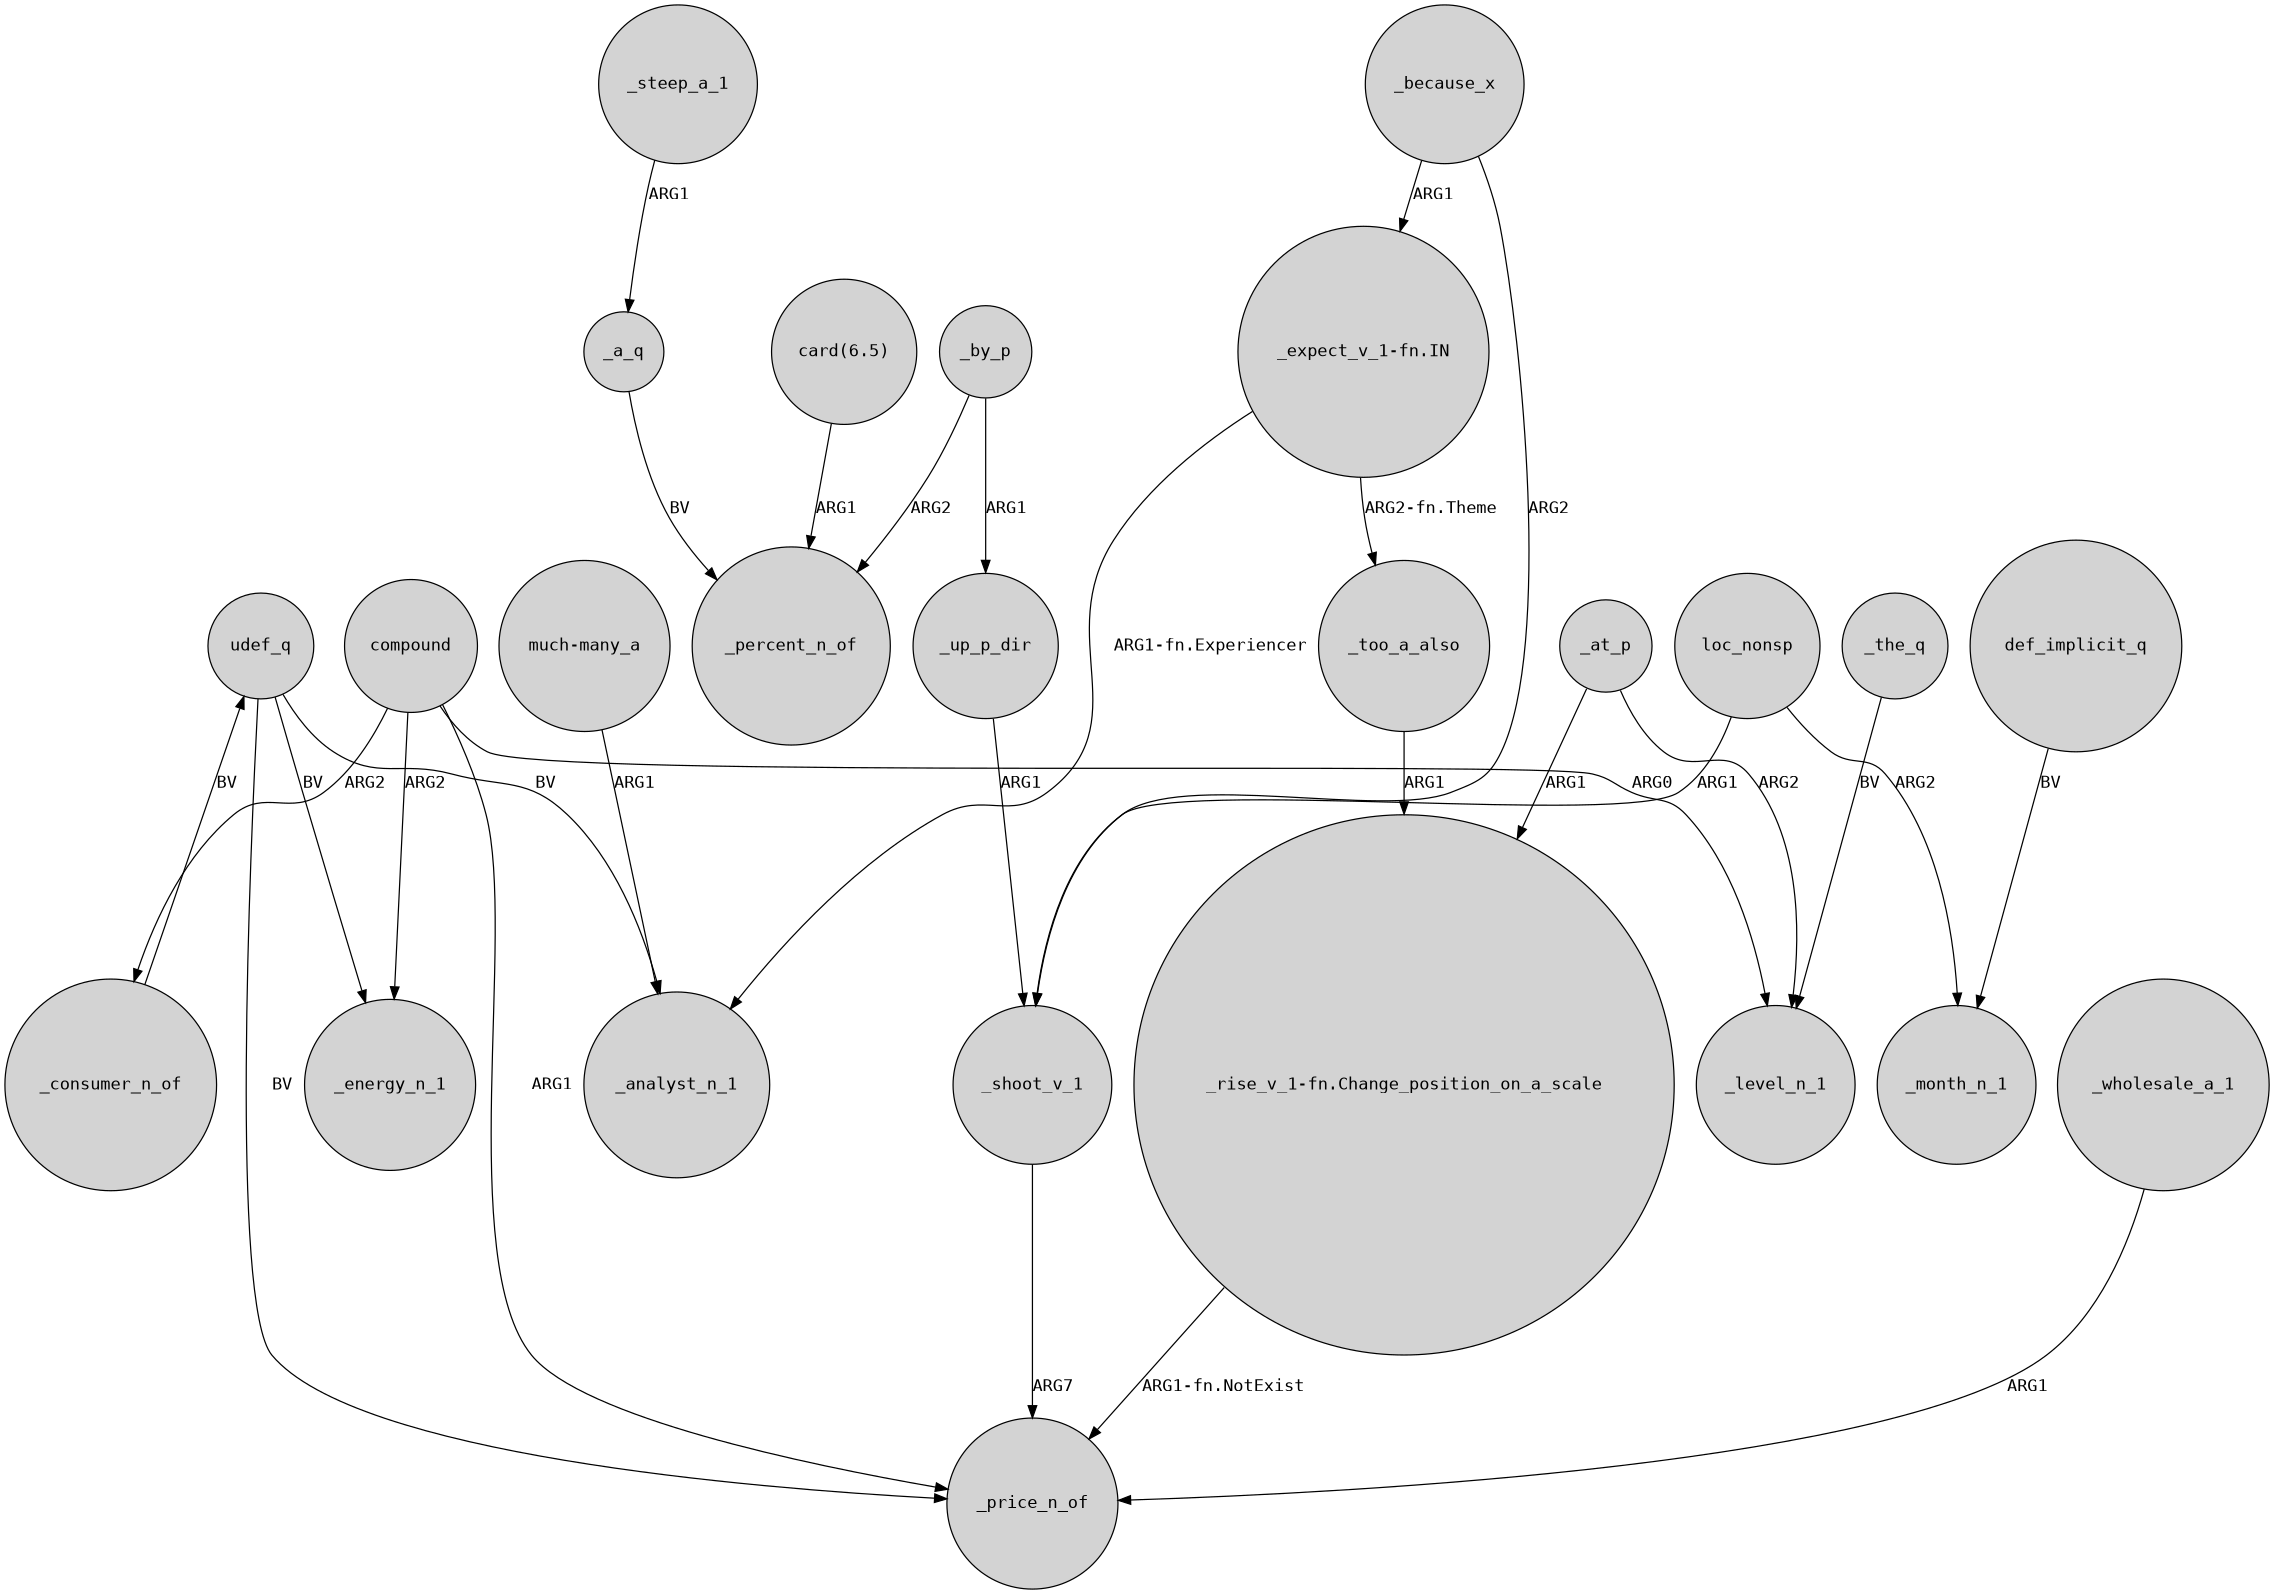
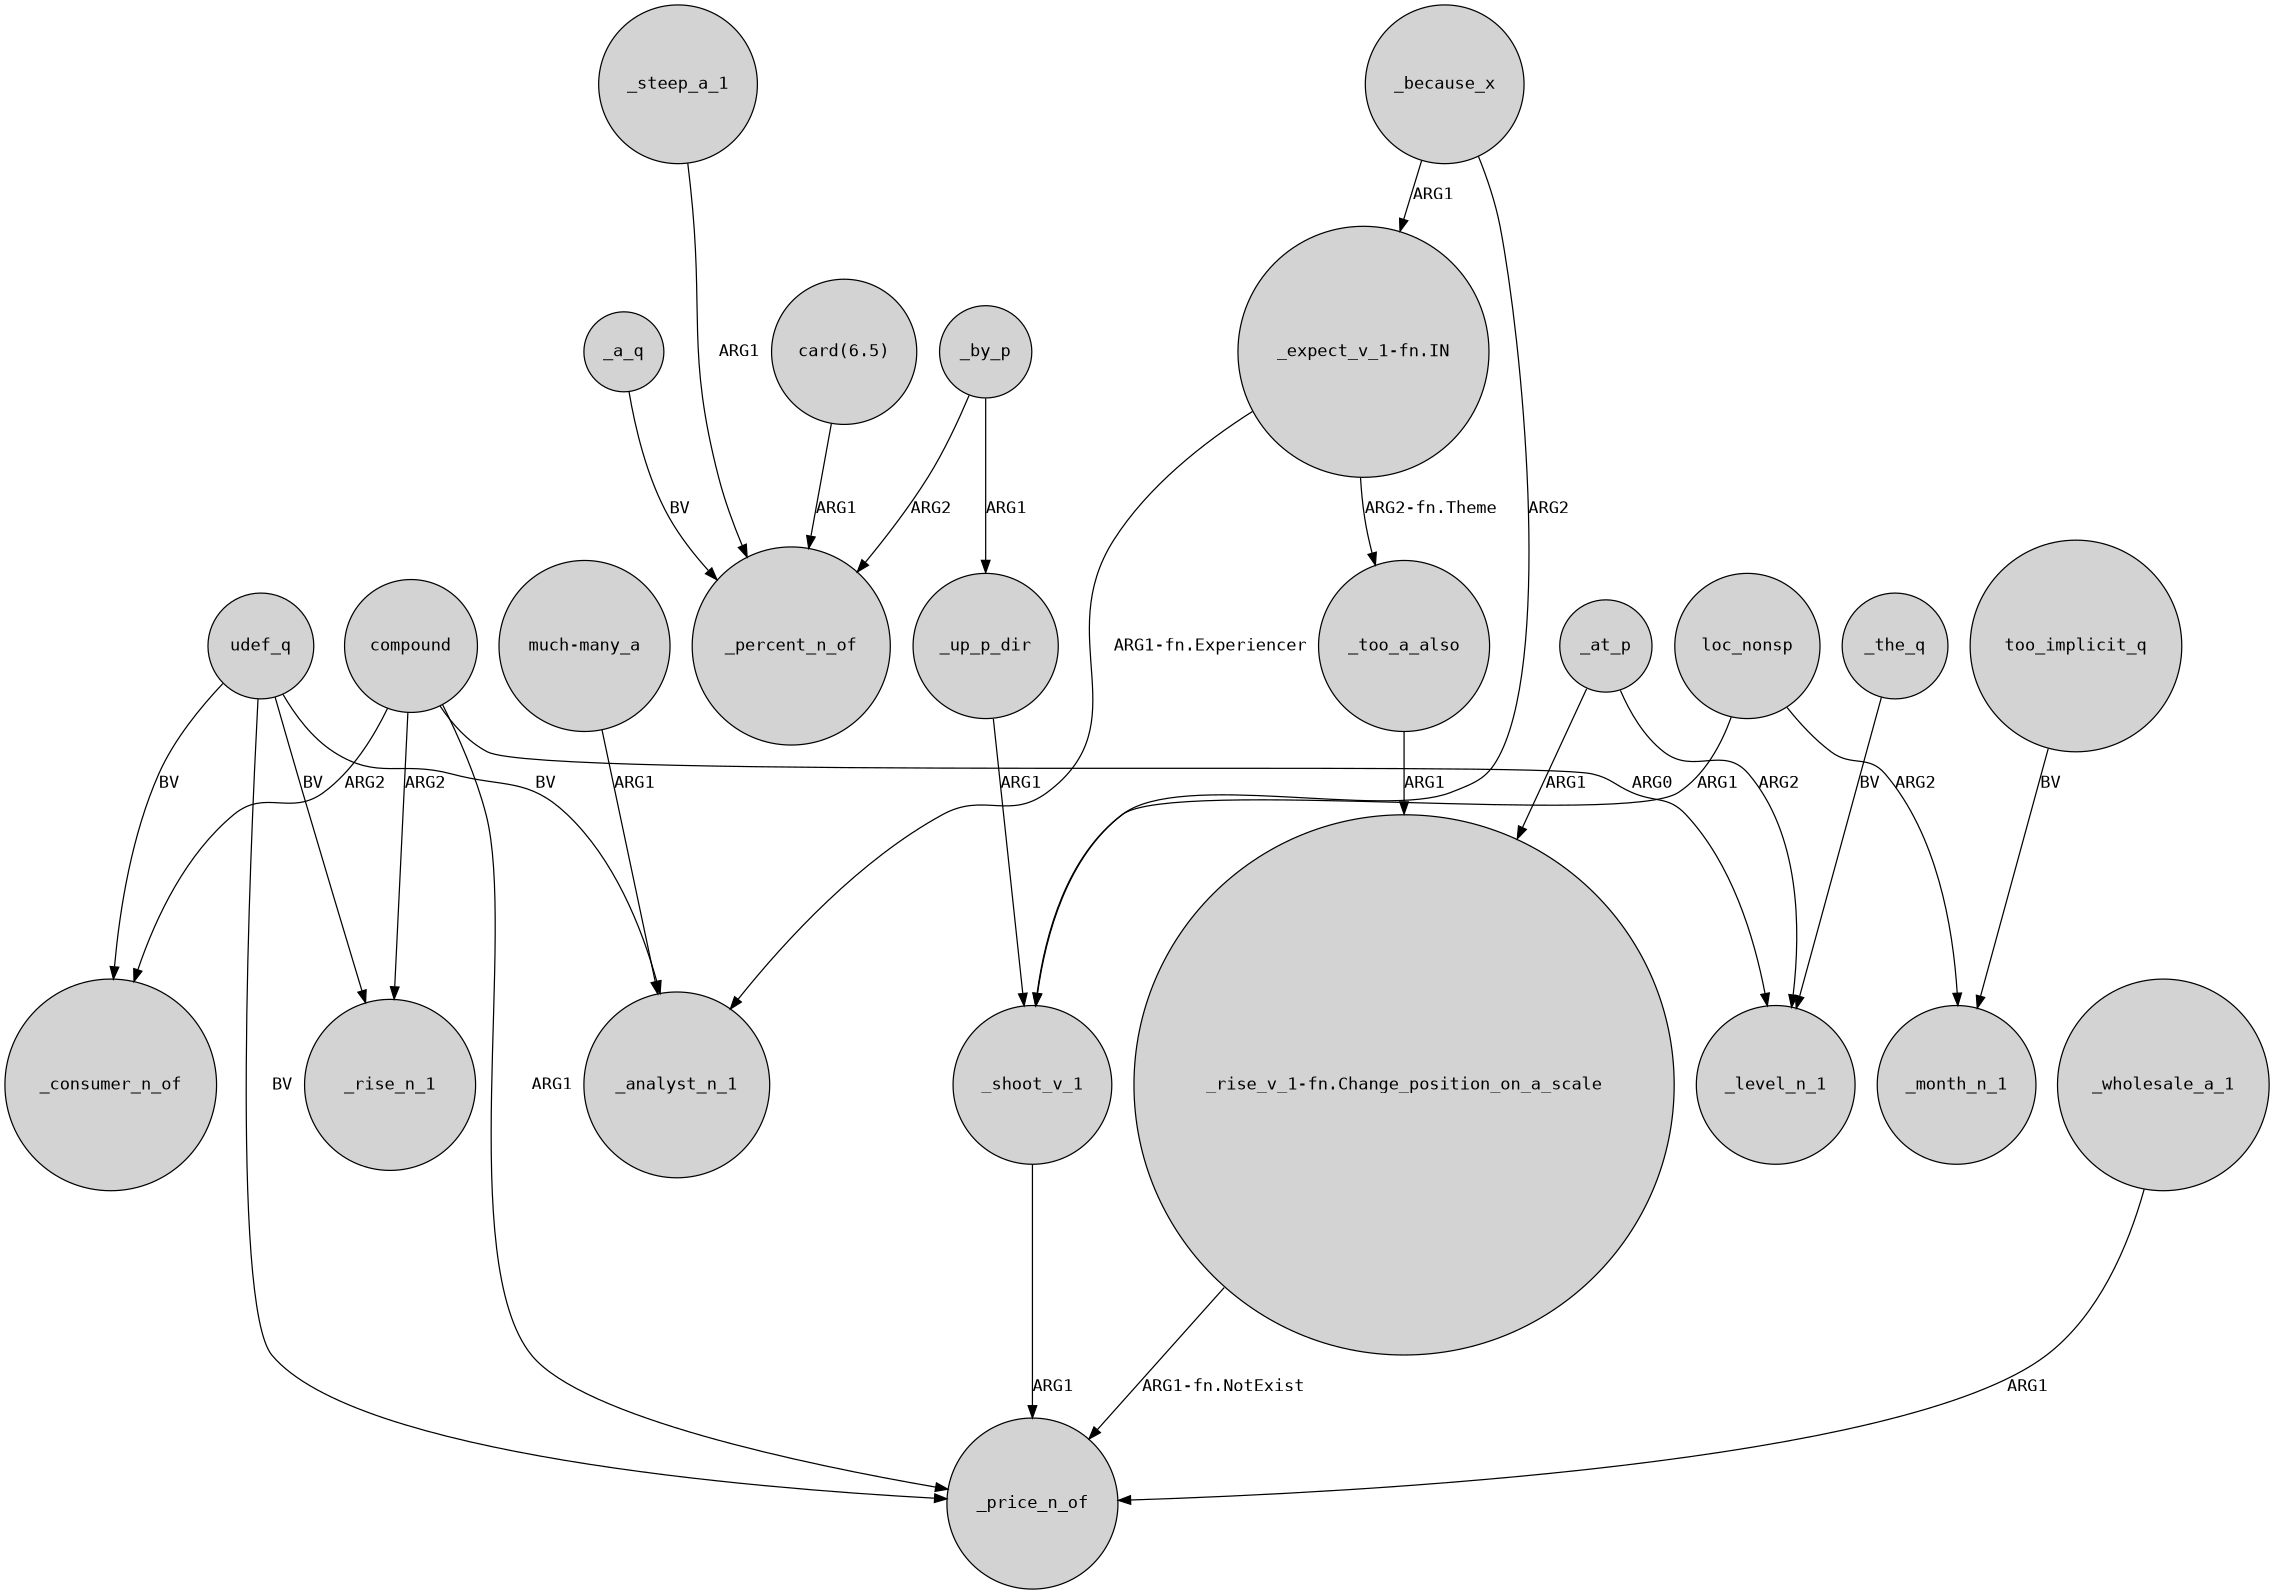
edge "_steep_a_1" -> "_a_q": now "_steep_a_1" -> "_percent_n_of"
node "def_implicit_q": label "def_implicit_q" -> "too_implicit_q"
edge "_consumer_n_of" -> "udef_q": reversed
node "_energy_n_1": label "_energy_n_1" -> "_rise_n_1"
edge "_shoot_v_1" -> "_price_n_of": label "ARG7" -> "ARG1"
